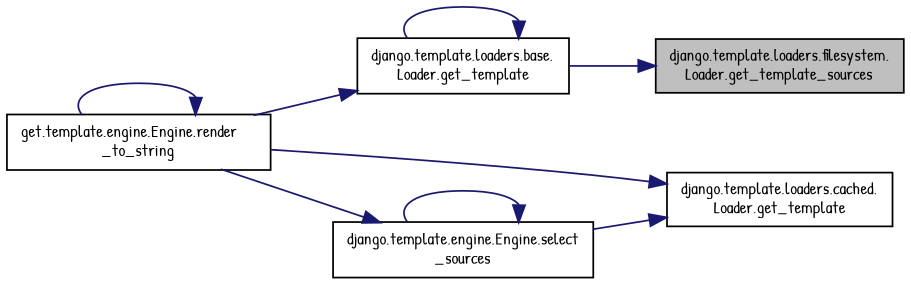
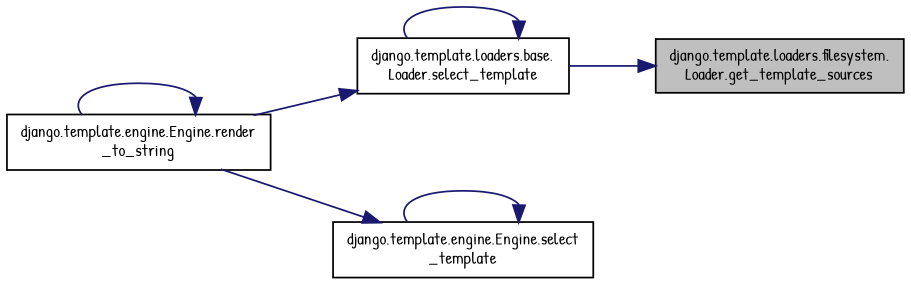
node "django.template.loaders.base. Loader.get_template": label "django.template.loaders.base. Loader.get_template" -> "django.template.loaders.base. Loader.select_template"
node "get.template.engine.Engine.render _to_string": label "get.template.engine.Engine.render _to_string" -> "django.template.engine.Engine.render _to_string"
node "django.template.loaders.cached. Loader.get_template": removed
node "django.template.engine.Engine.select _sources": label "django.template.engine.Engine.select _sources" -> "django.template.engine.Engine.select _template"
